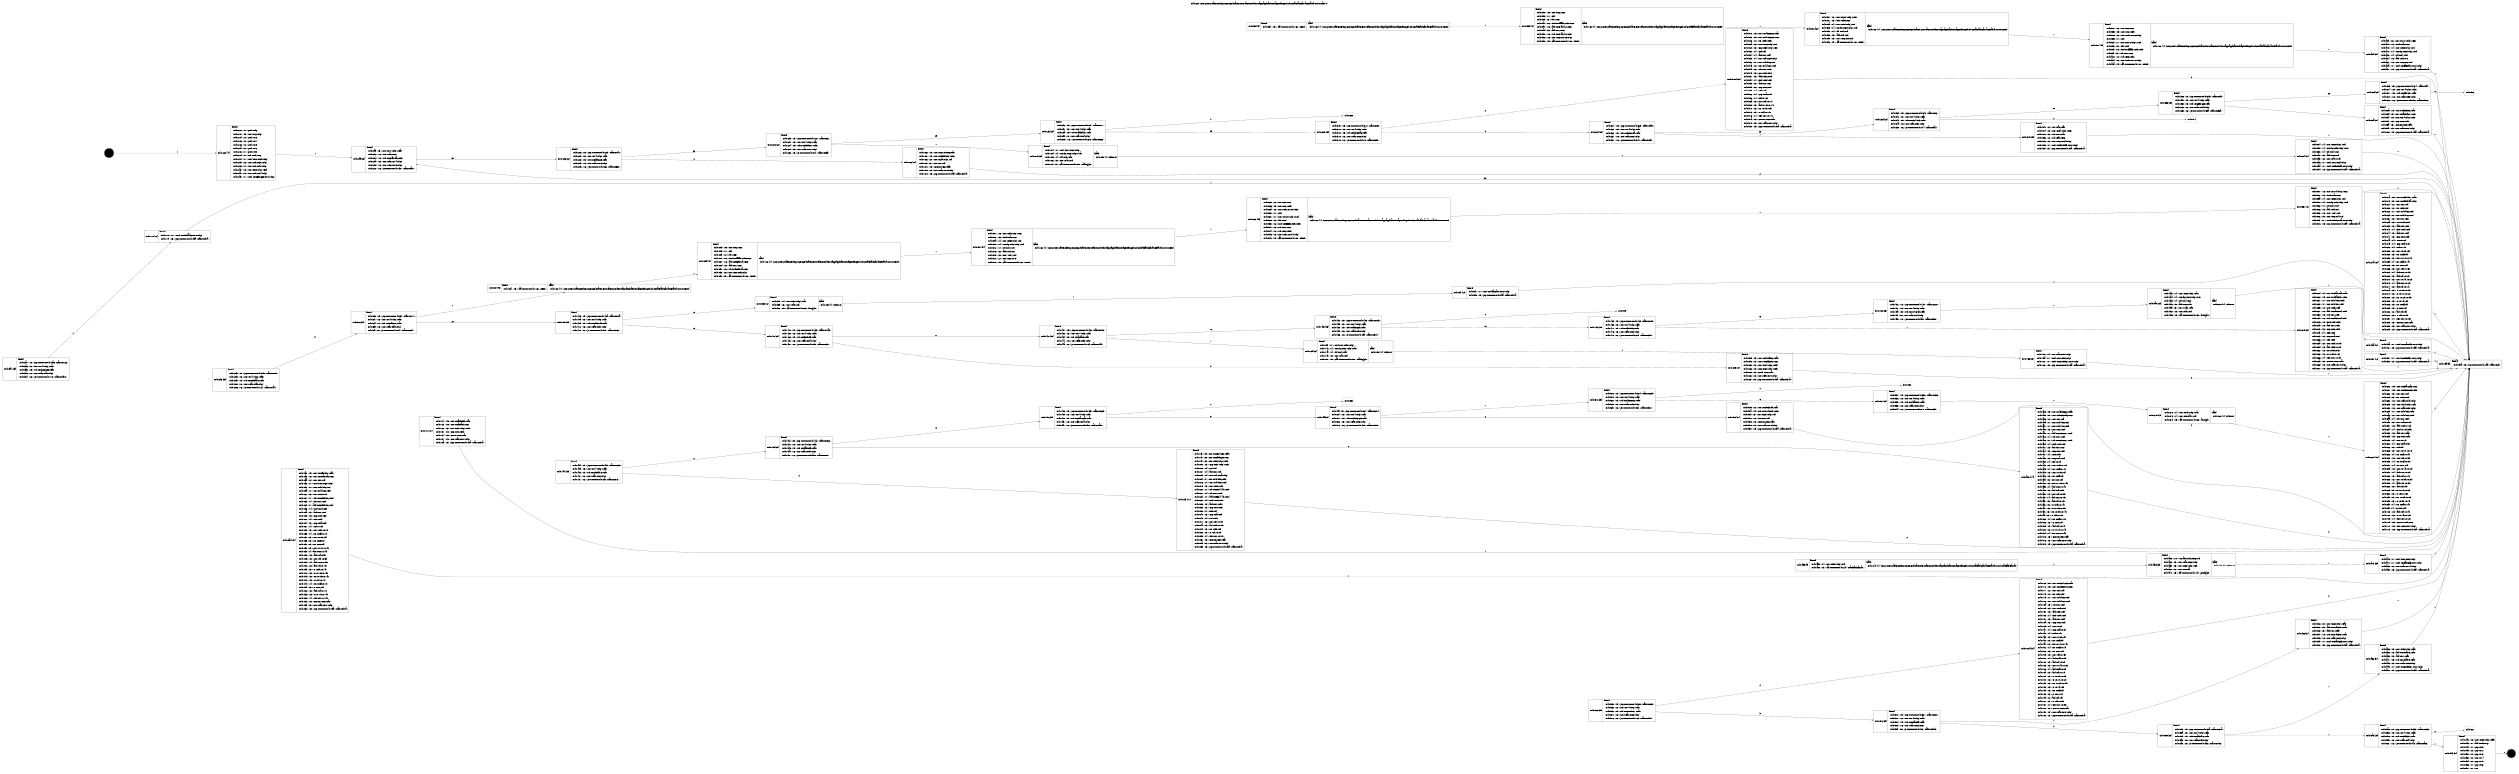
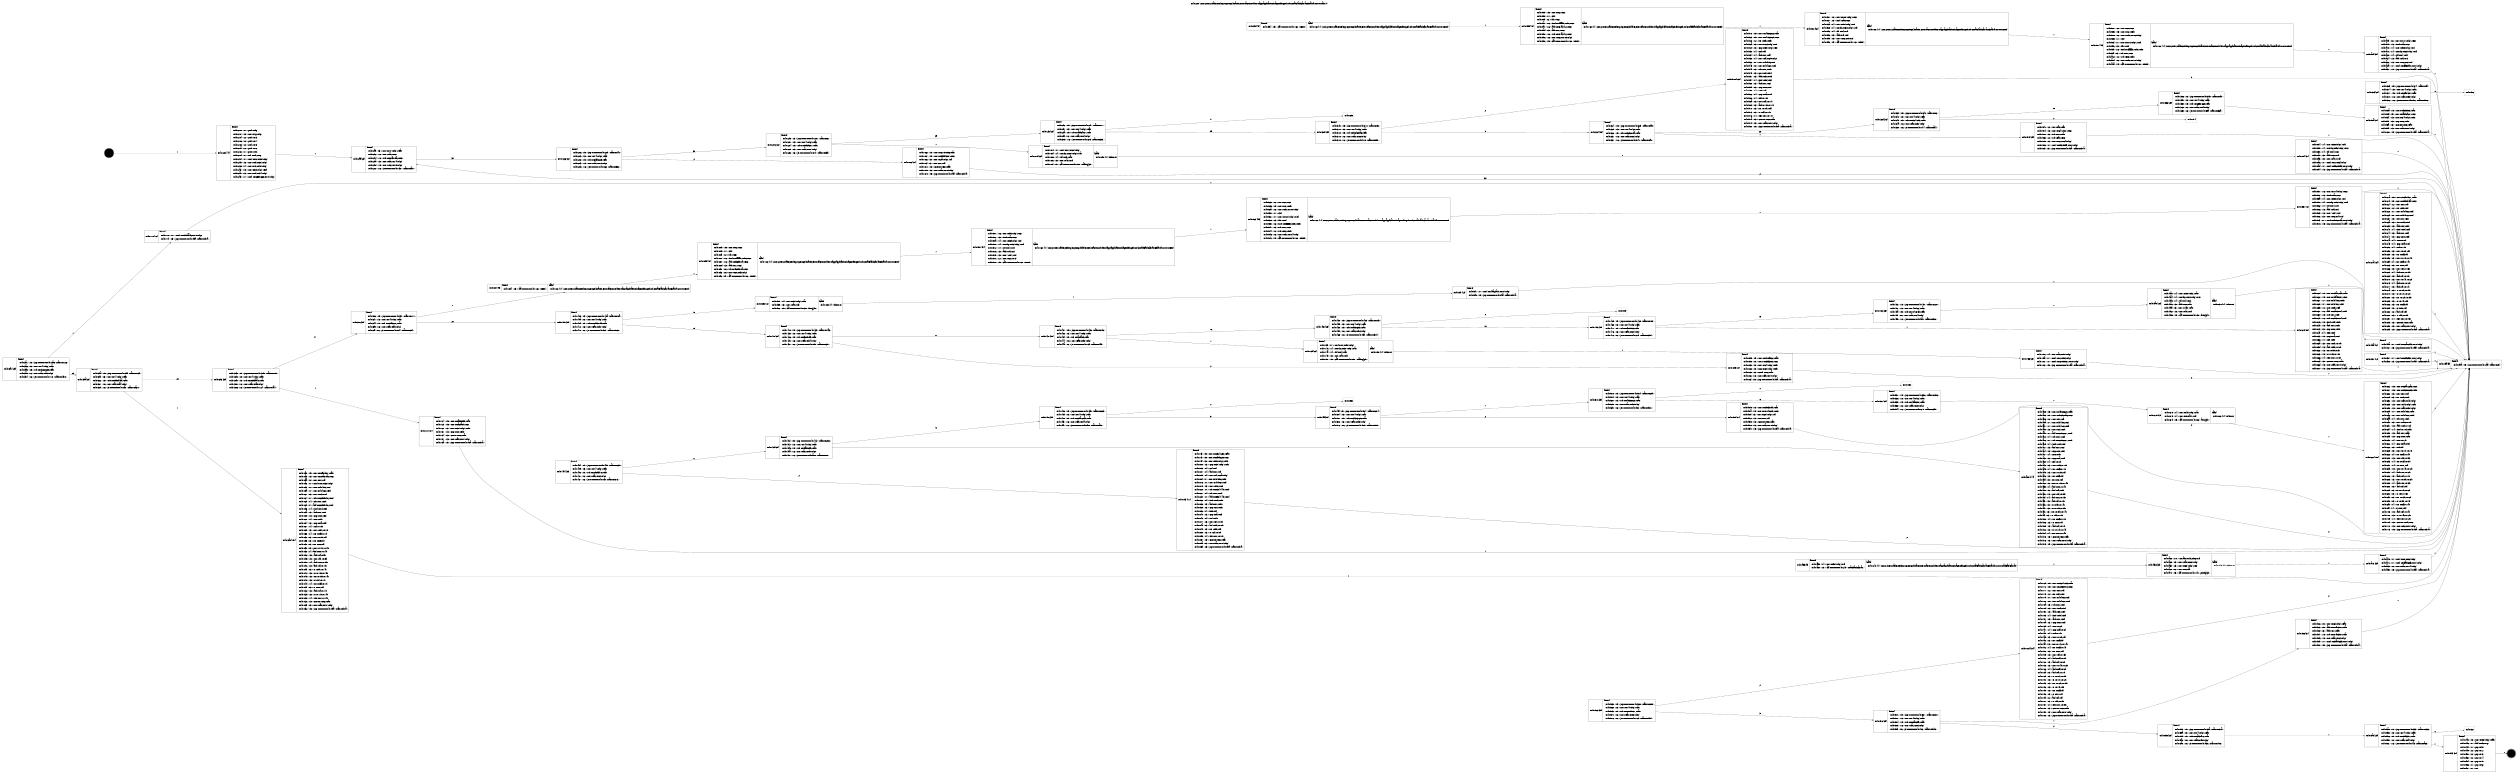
edge "0x401356 [25]" -> "0x40136f [25]": removed, label "25"
node "0x4013ba [25]": added
edge "0x4013d3 [25]" -> "0x401724 [27]": added, label "1"
node "0x401a36 [31]": removed
